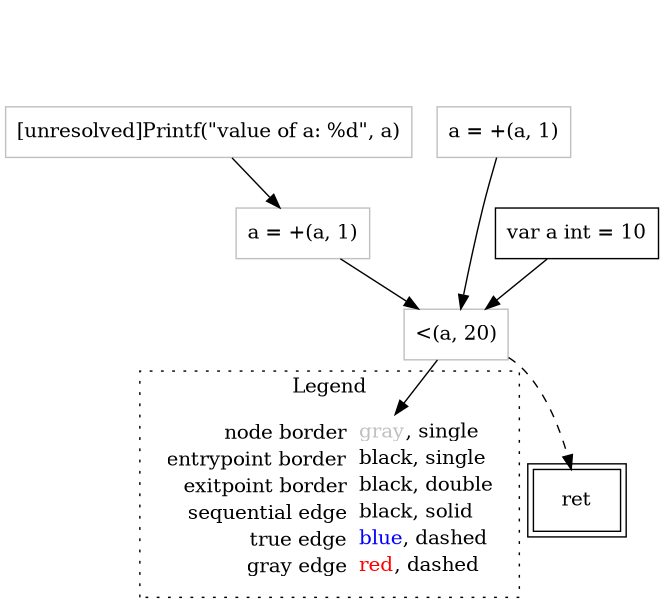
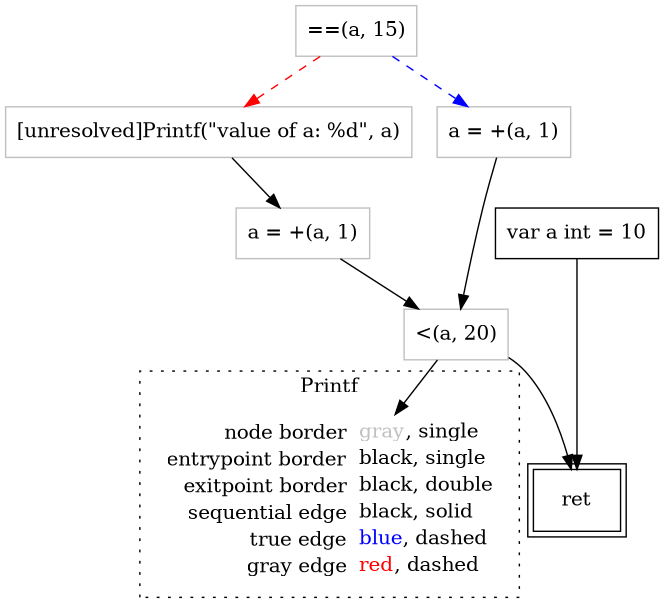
node "==(a, 15)": added
edge "var a int = 10" -> "<(a, 20)": now "var a int = 10" -> "ret"
cluster "Legend": label "Legend" -> "Printf"
edge "<(a, 20)" -> "ret": style dashed -> solid
